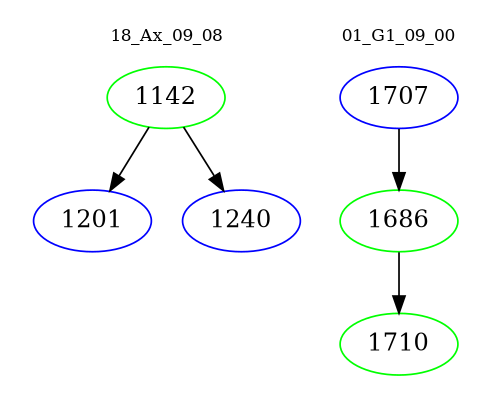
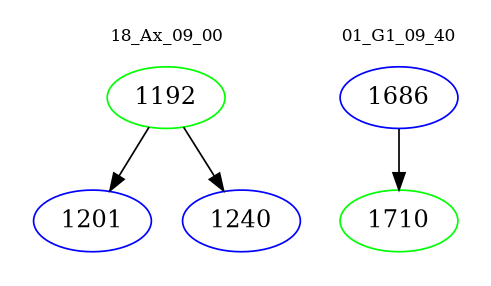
cluster "18_Ax_09_08": label "18_Ax_09_08" -> "18_Ax_09_00"
cluster "01_G1_09_00": label "01_G1_09_00" -> "01_G1_09_40"
node "1142": label "1142" -> "1192"
node "1707": removed
node "1686": color green -> blue
